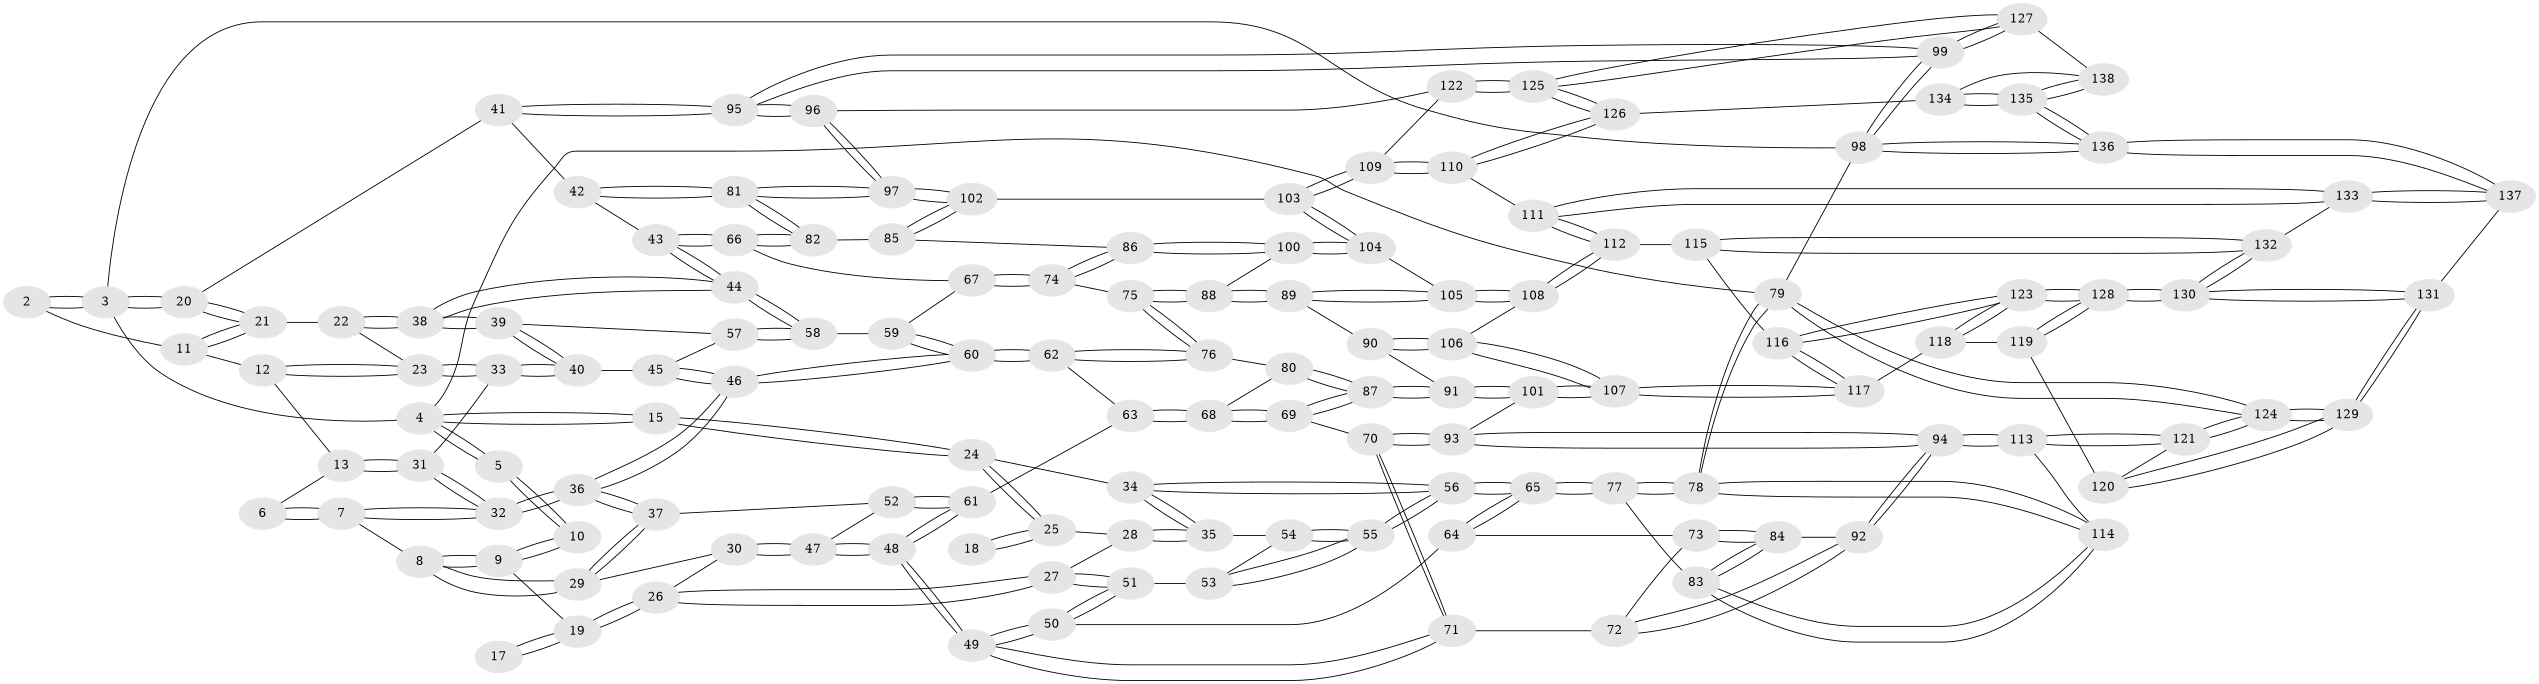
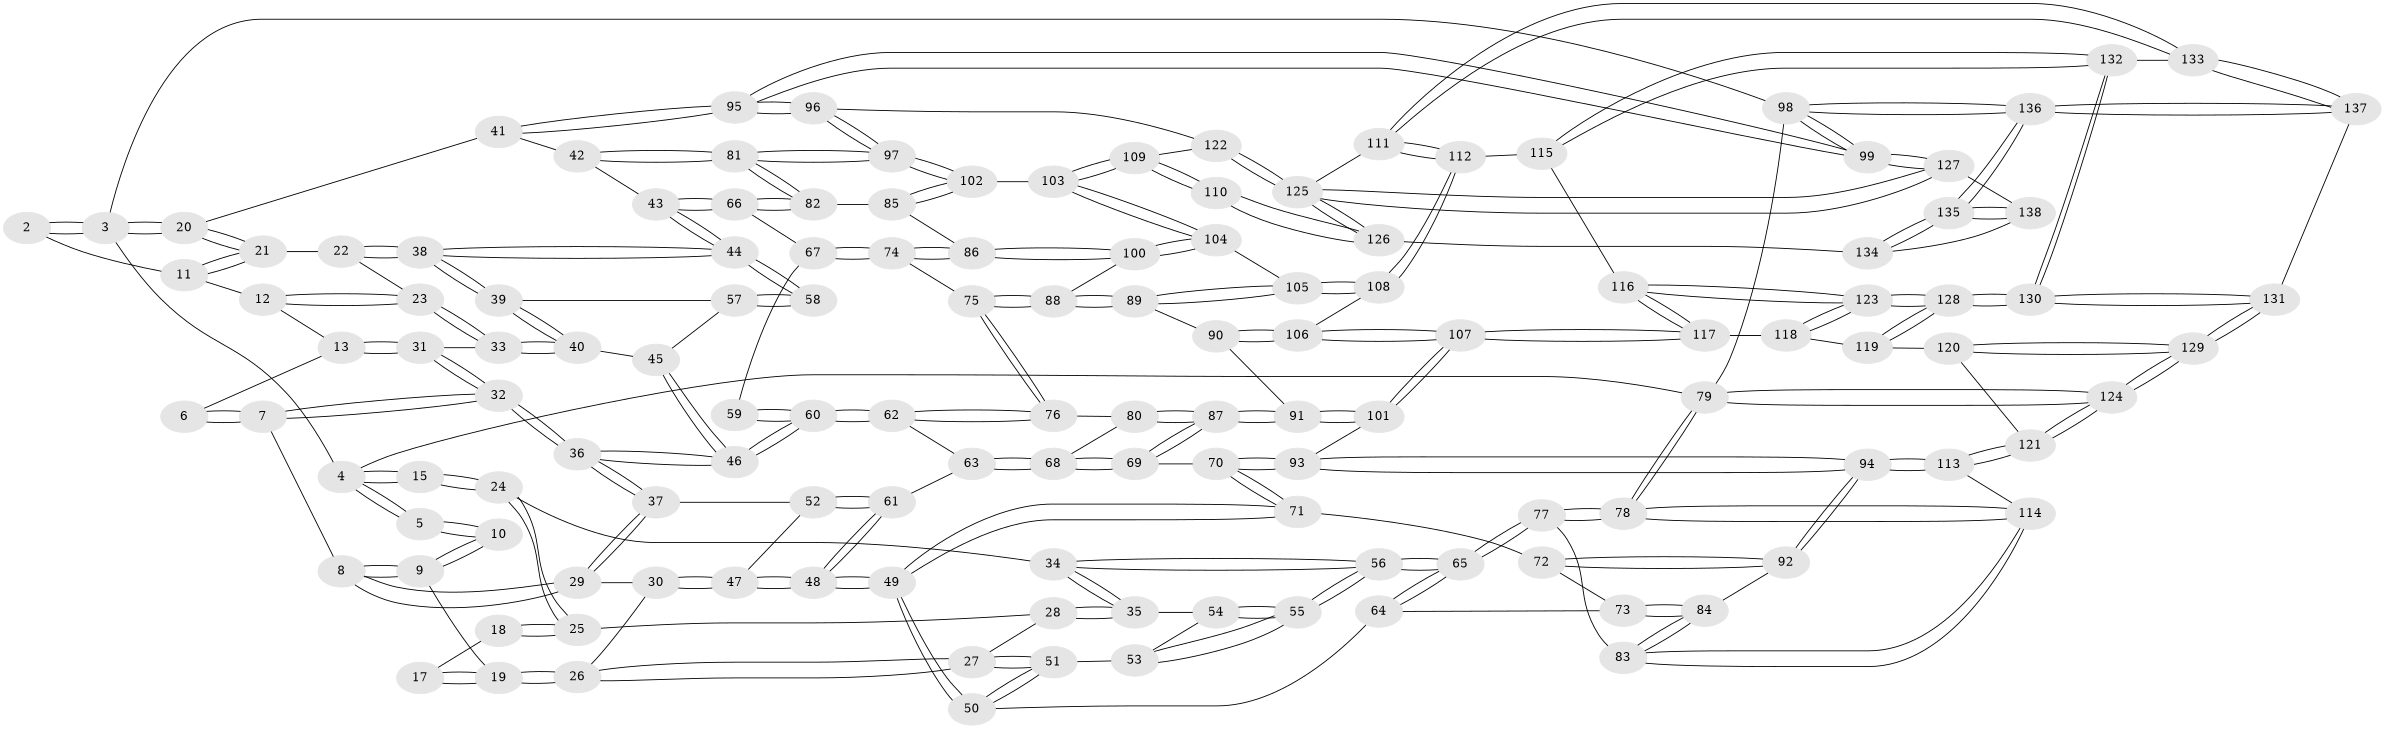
edge "110" -- "111": now "125" -- "111"
edge "58" -- "59": removed
edge "18" -- "17": added
